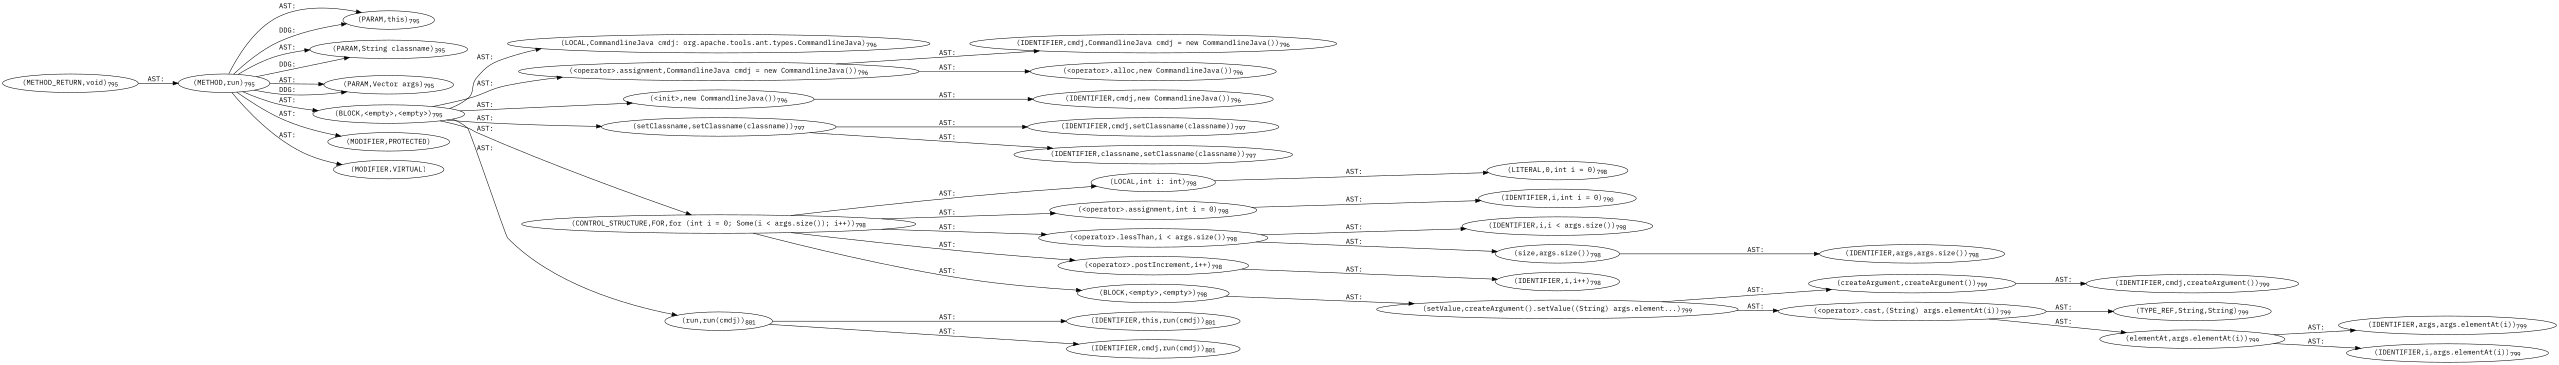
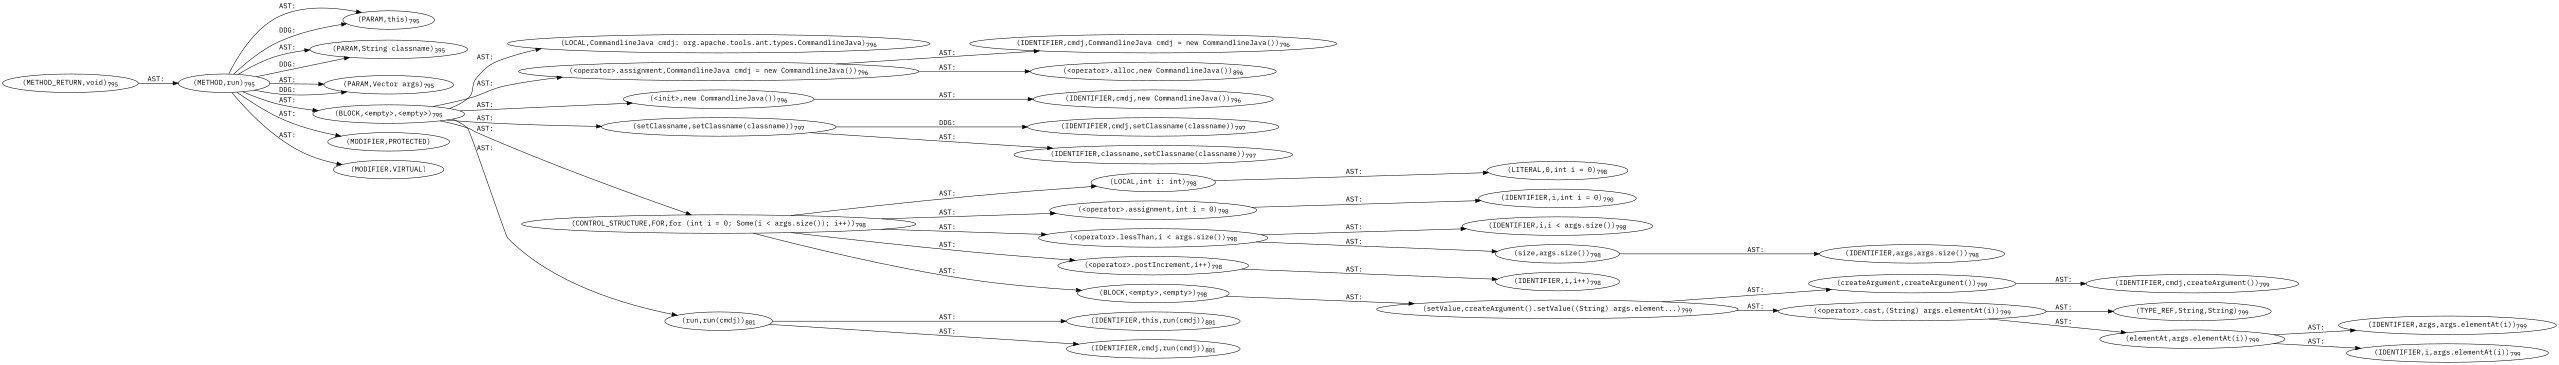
node "(<operator>.alloc,new CommandlineJava())": text "796" -> "896"
edge "(setClassname,setClassname(classname))" -> "(IDENTIFIER,cmdj,setClassname(classname))": label "AST: " -> "DDG: "
